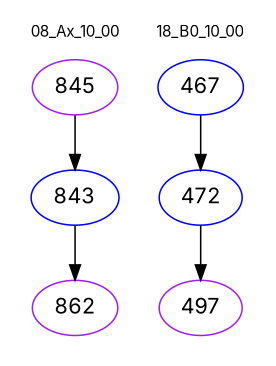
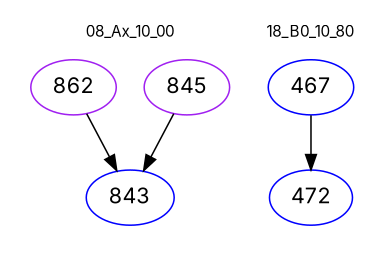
cluster "18_B0_10_00": label "18_B0_10_00" -> "18_B0_10_80"
edge "843" -> "862": reversed
node "497": removed
